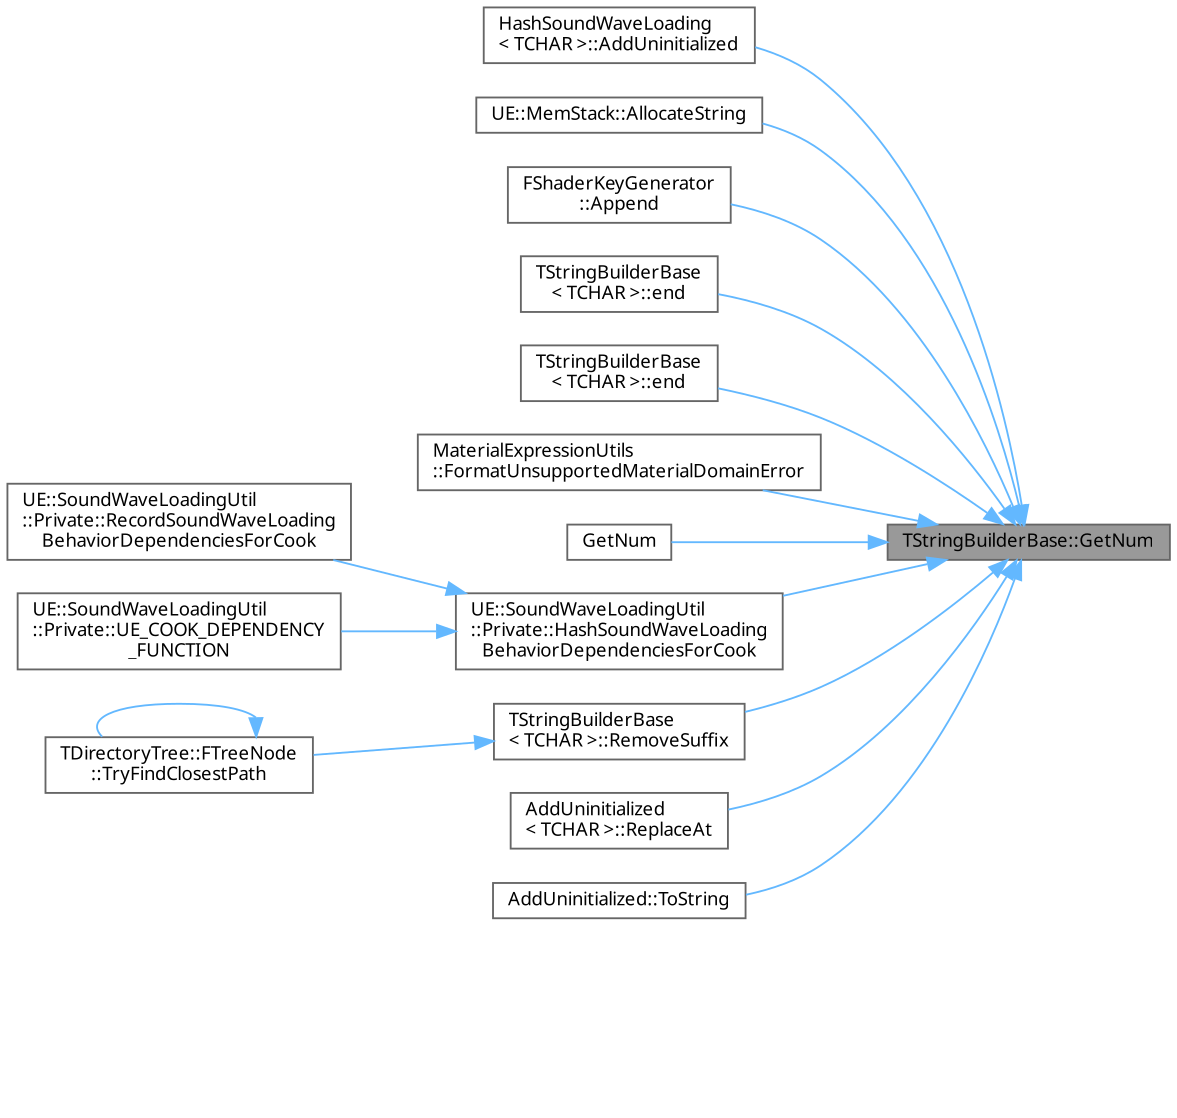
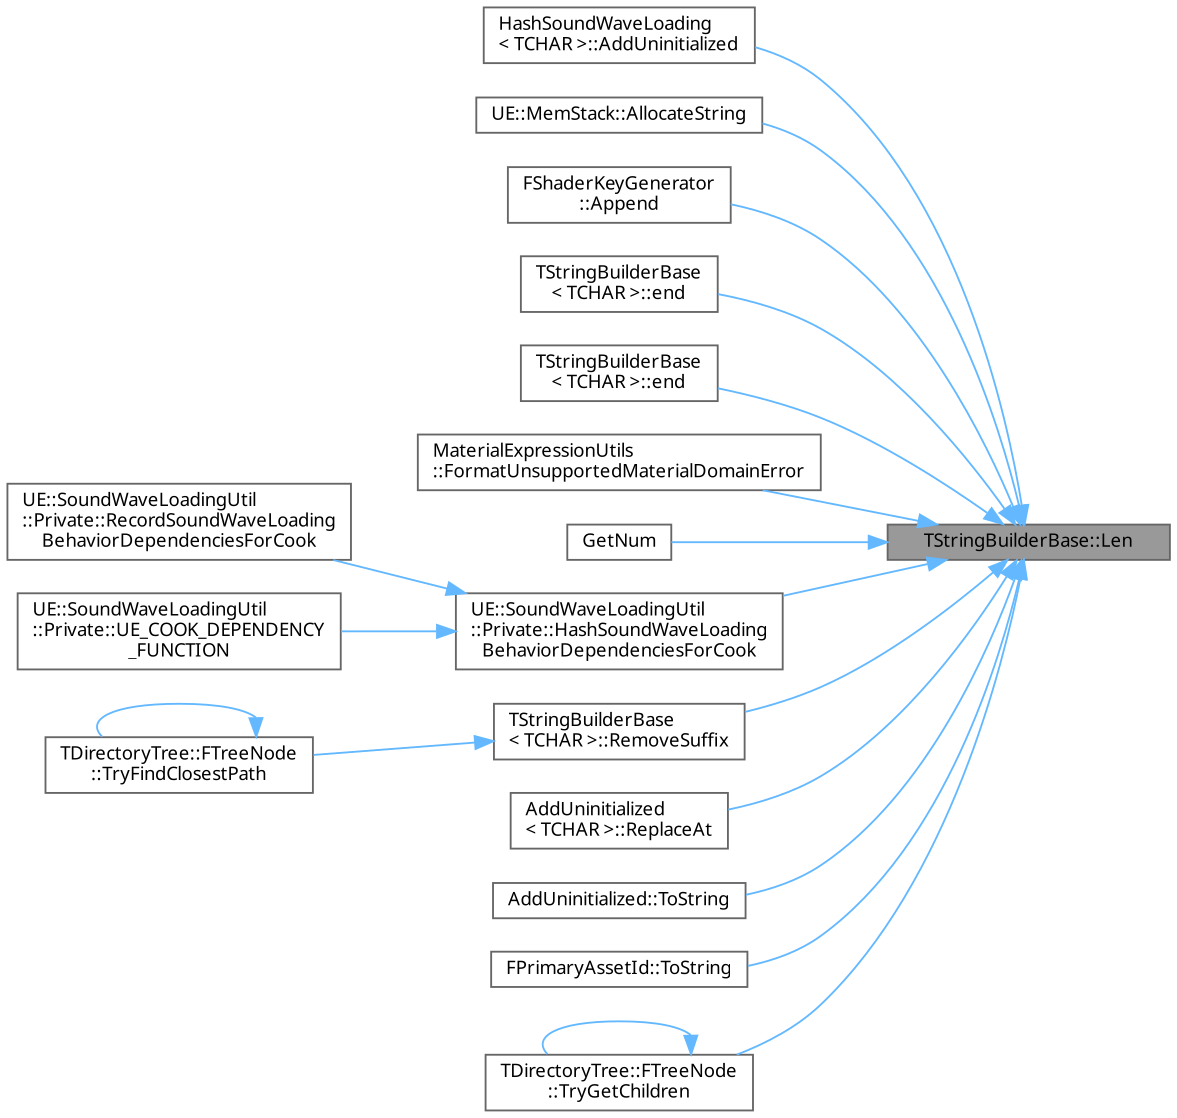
node "TStringBuilderBase::GetNum": label "TStringBuilderBase::GetNum" -> "TStringBuilderBase::Len"
node "FPrimaryAssetId::ToString": added
node "TDirectoryTree::FTreeNode ::TryGetChildren": added
